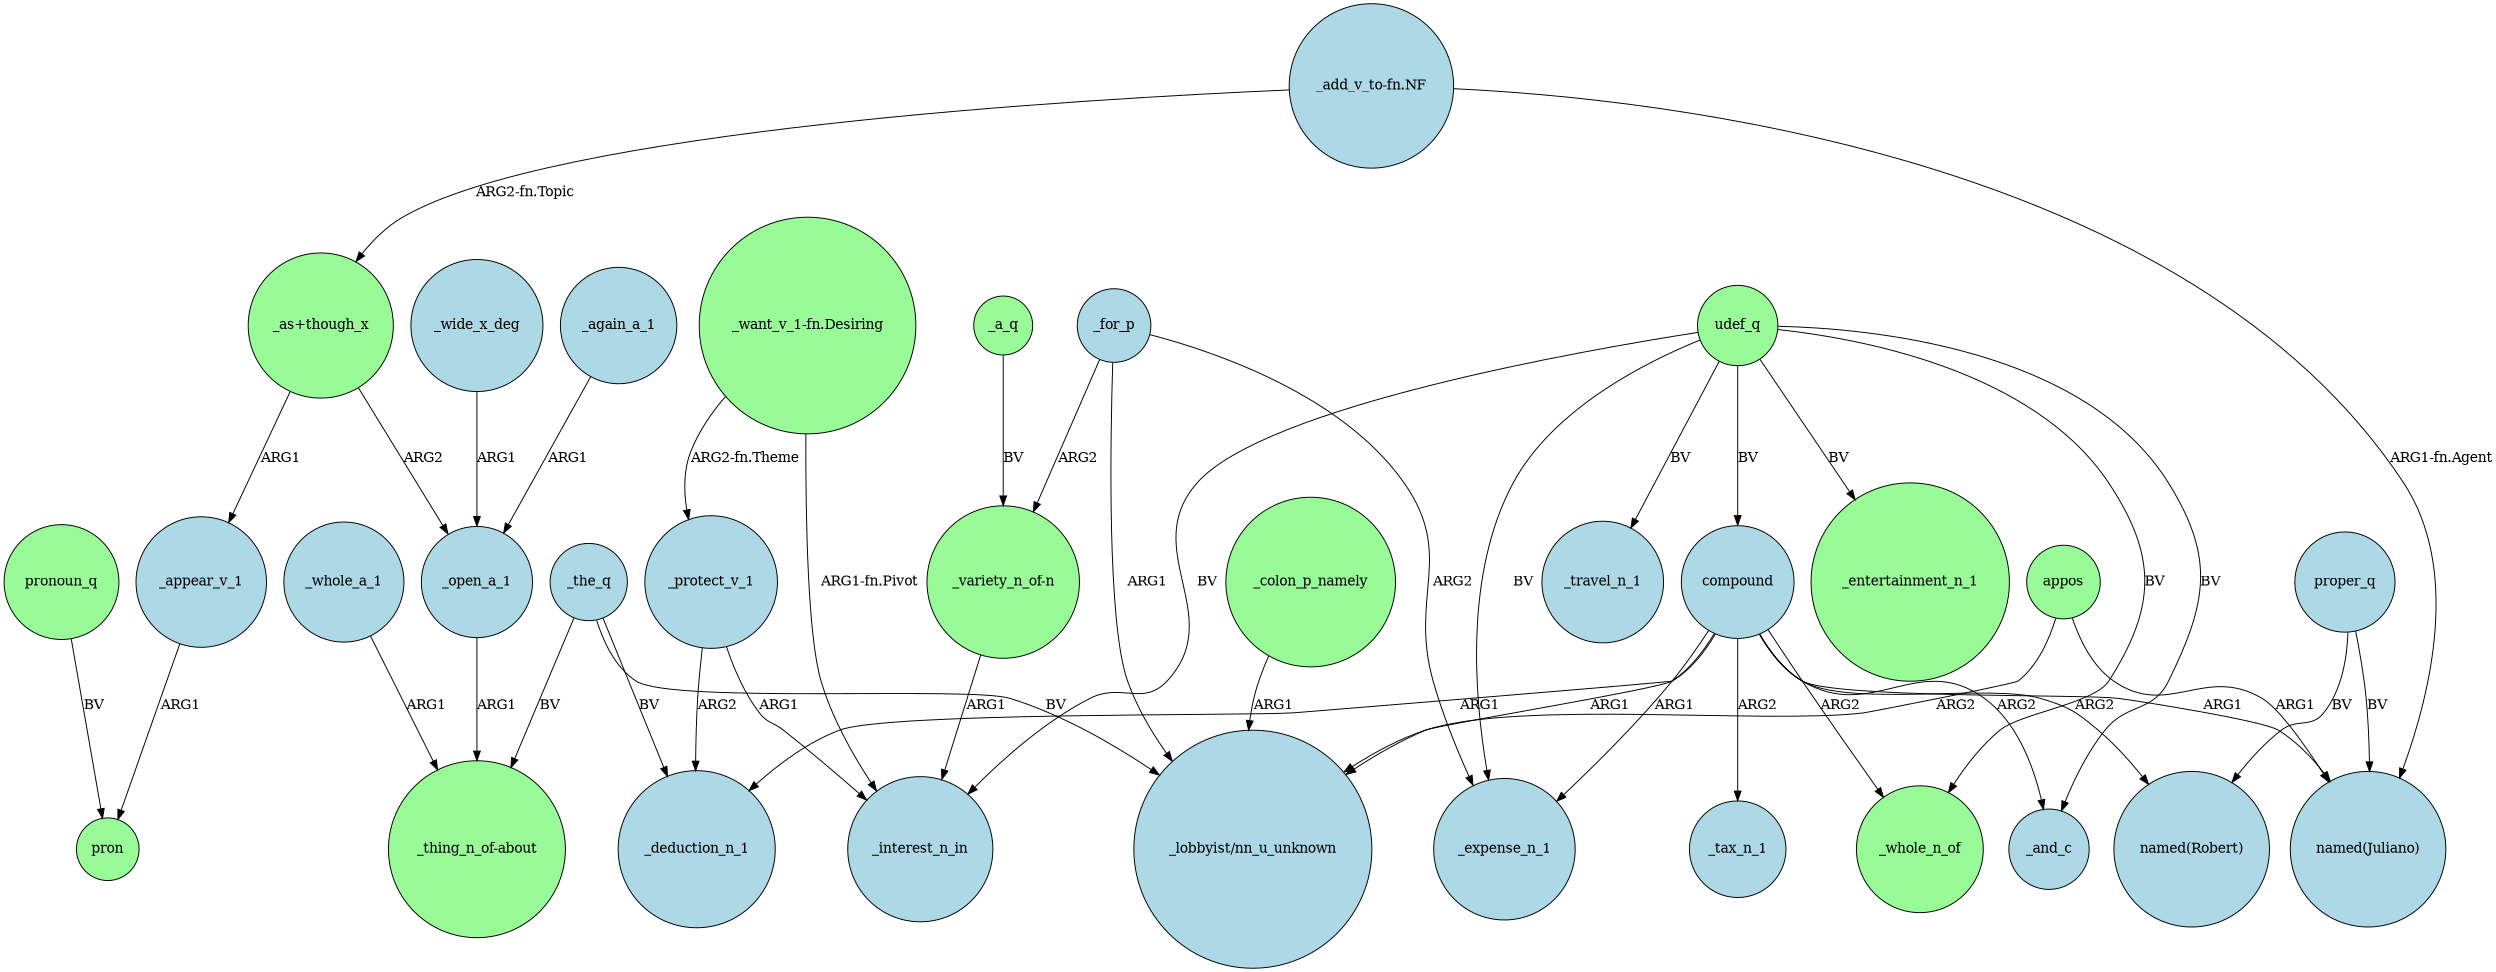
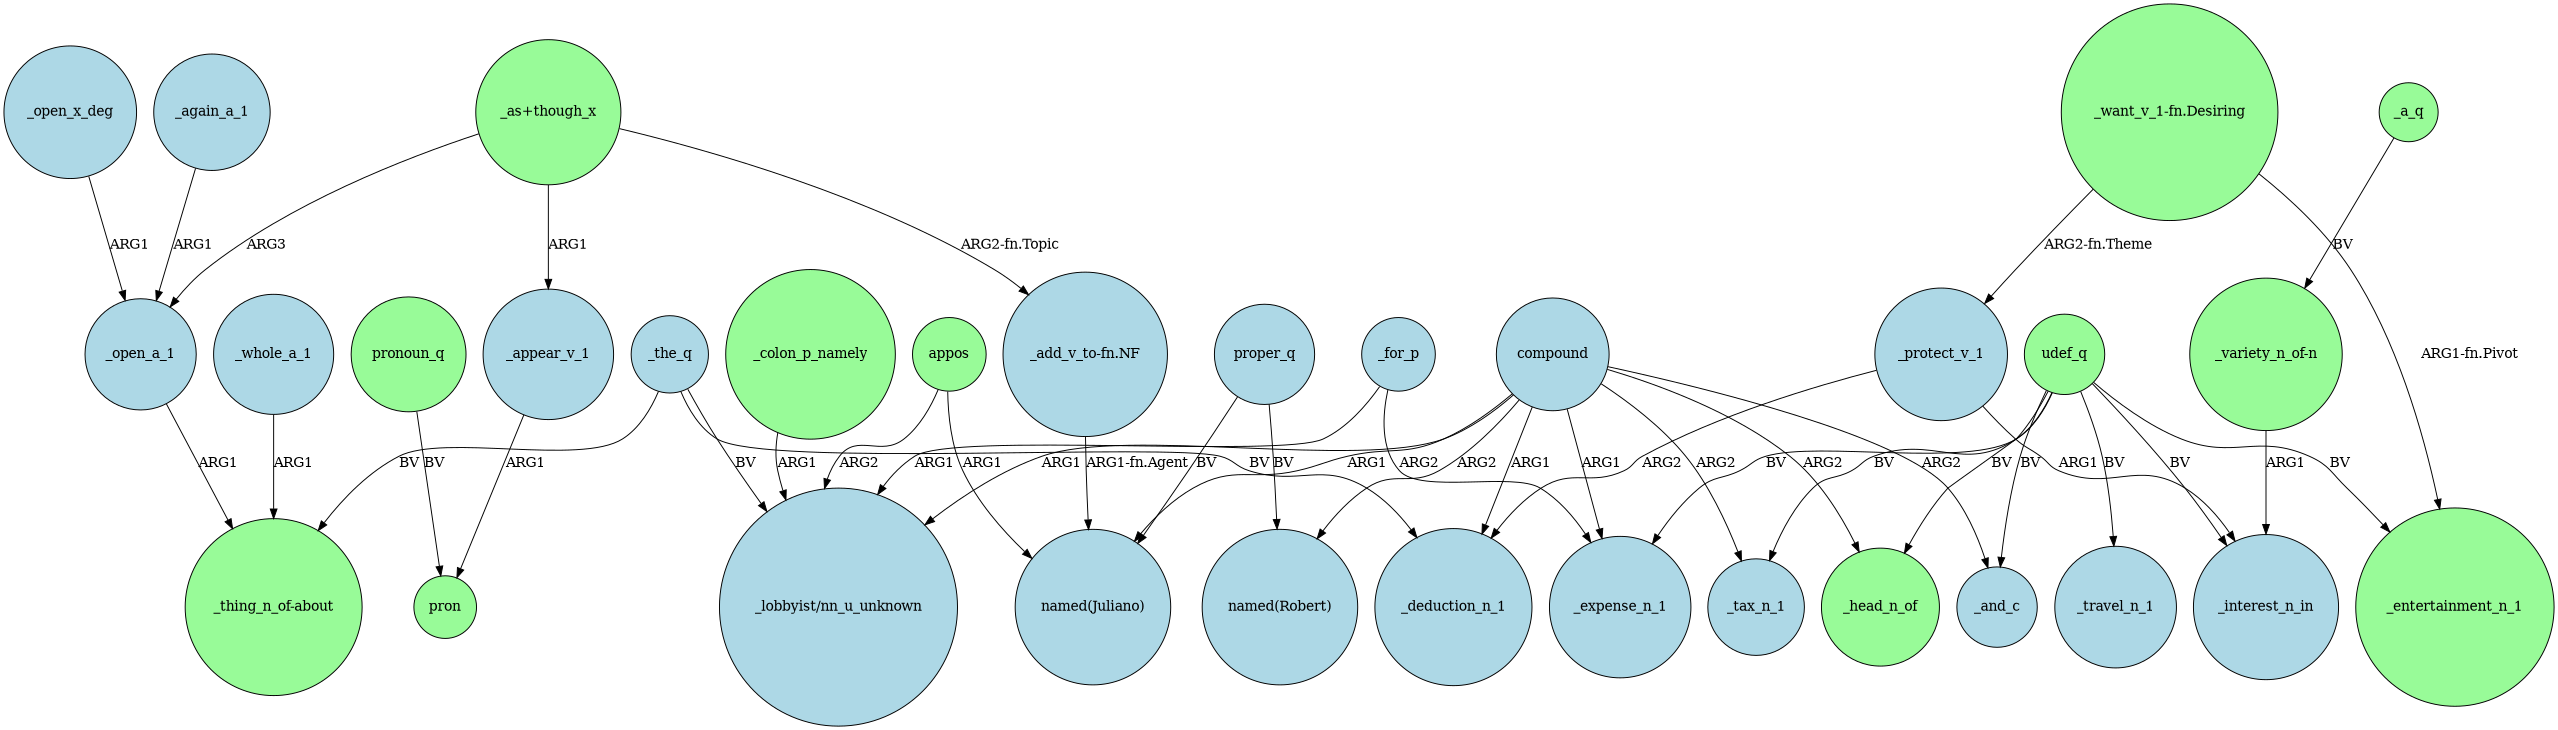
edge "_add_v_to-fn.NF" -> "_as+though_x": reversed
node "_wide_x_deg": label "_wide_x_deg" -> "_open_x_deg"
edge "_for_p" -> "_variety_n_of-n": removed, label "ARG2"
edge "udef_q" -> "compound": now "udef_q" -> "_tax_n_1"
edge "_as+though_x" -> "_open_a_1": label "ARG2" -> "ARG3"
edge "_want_v_1-fn.Desiring" -> "_interest_n_in": now "_want_v_1-fn.Desiring" -> "_entertainment_n_1"
node "_whole_n_of": label "_whole_n_of" -> "_head_n_of"
